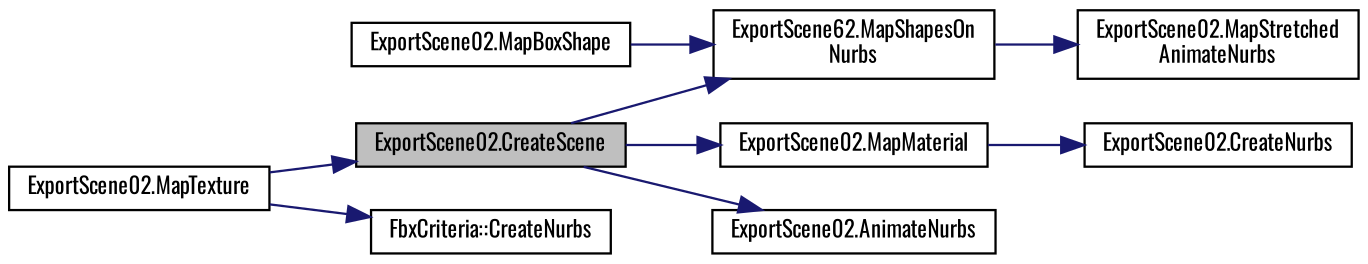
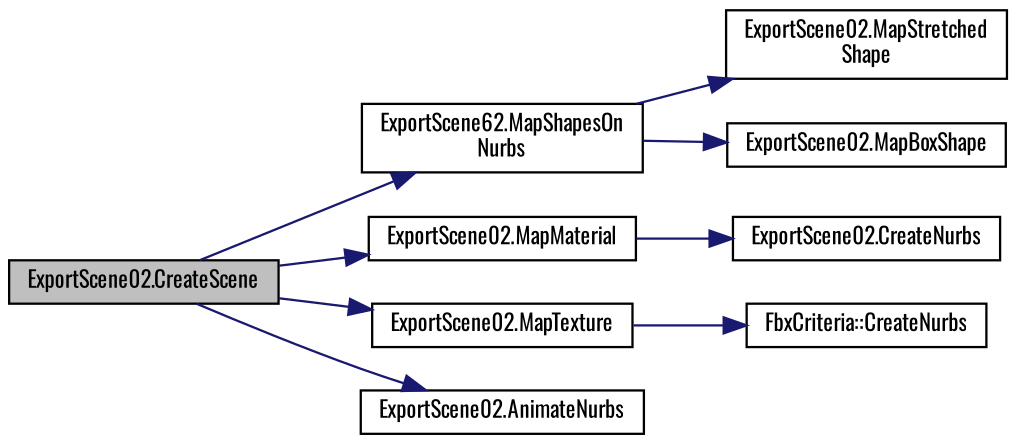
edge "ExportScene02.MapBoxShape" -> "ExportScene62.MapShapesOn Nurbs": reversed
node "ExportScene02.MapStretched AnimateNurbs": label "ExportScene02.MapStretched AnimateNurbs" -> "ExportScene02.MapStretched Shape"
edge "ExportScene02.MapTexture" -> "ExportScene02.CreateScene": reversed
